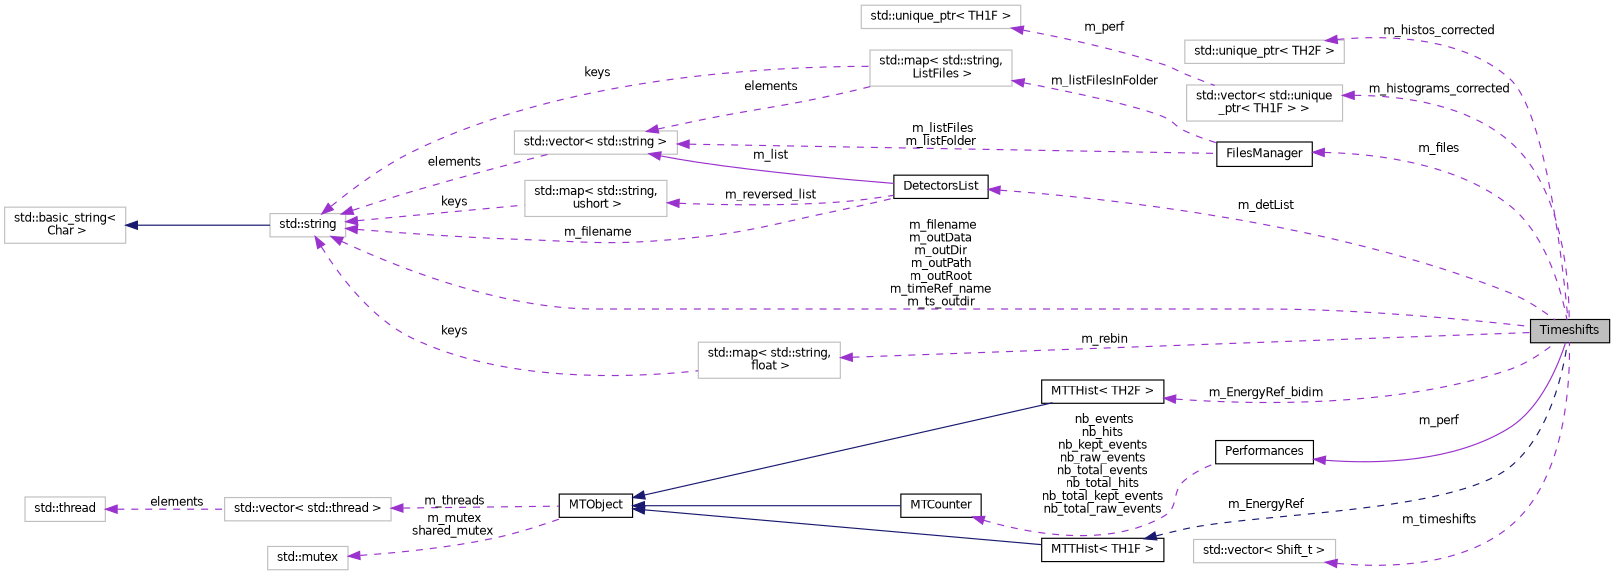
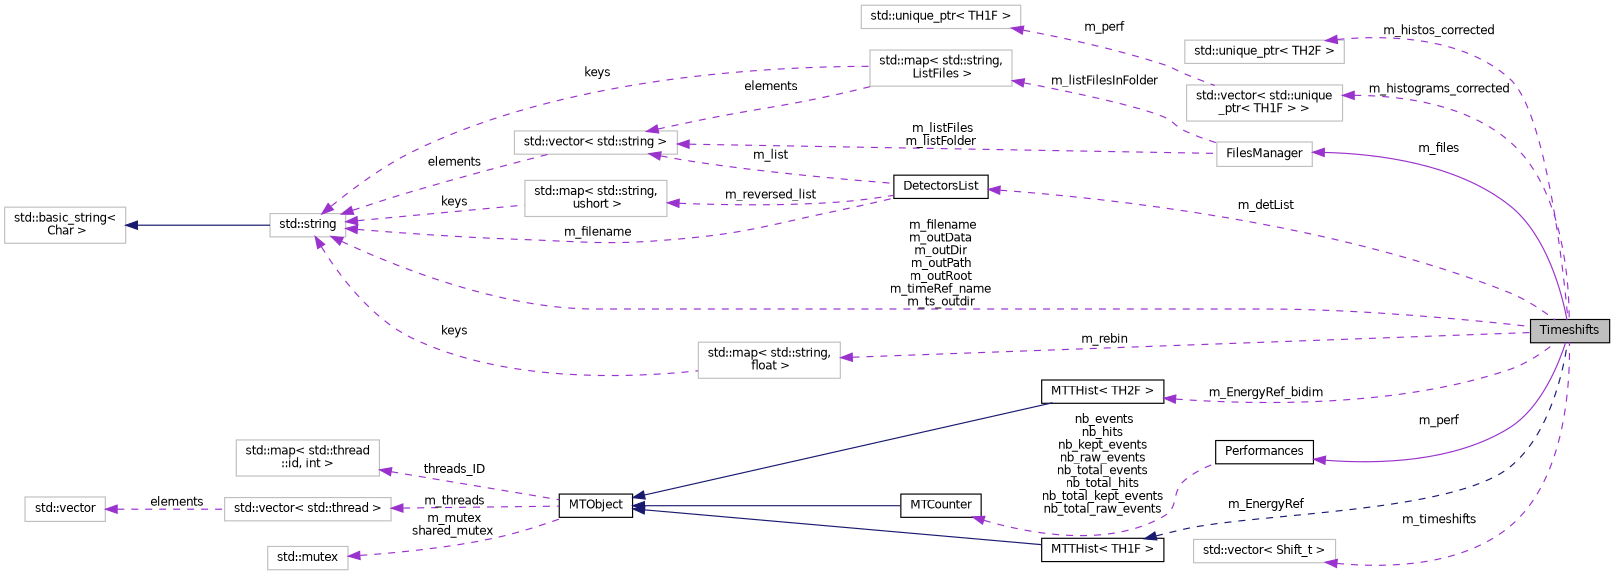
node "FilesManager": color black -> grey75
edge "DetectorsList" -> "std::vector< std::string >": style solid -> dashed
edge "Timeshifts" -> "FilesManager": style dashed -> solid
node "std::map< std::thread ::id, int >": added
node "std::thread": label "std::thread" -> "std::vector"
